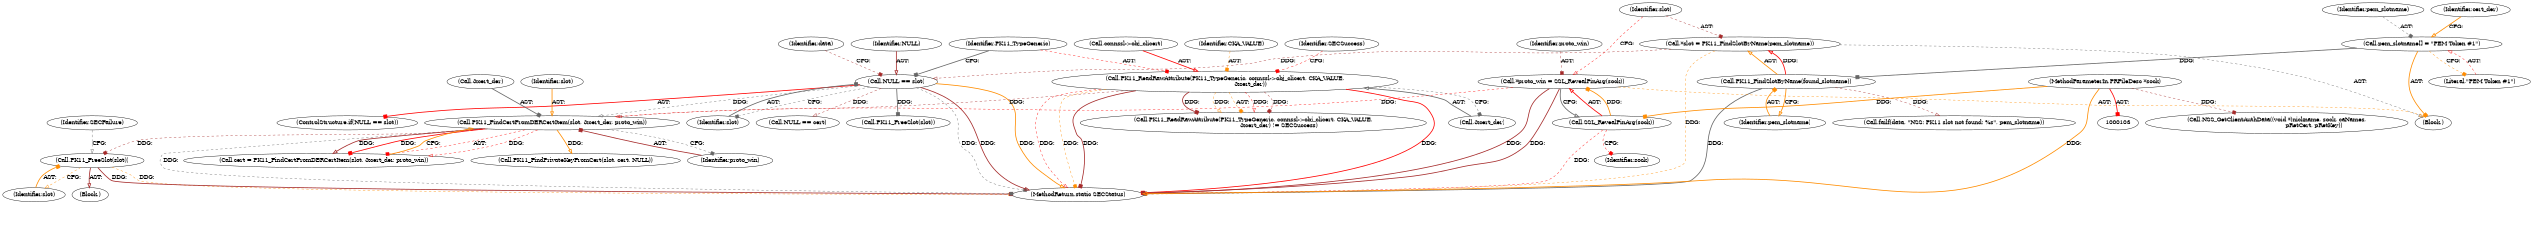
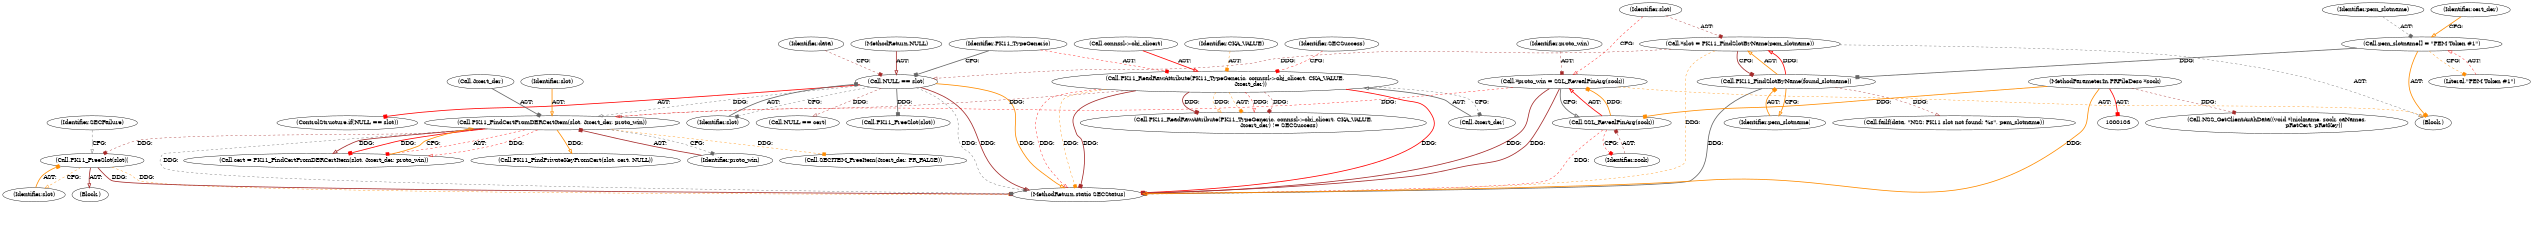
node "(Identifier,NULL)": label "(Identifier,NULL)" -> "(MethodReturn,NULL)"
edge "(Call,*slot = PK11_FindSlotByName(pem_slotname))" -> "(Call,PK11_FindSlotByName(found_slotname))": added, label "CFG:"
edge "(Identifier,sock)" -> "(Call,SSL_RevealPinArg(sock))": added, label "AST:"
node "(Call,SECITEM_FreeItem(&cert_der, PR_FALSE))": added
